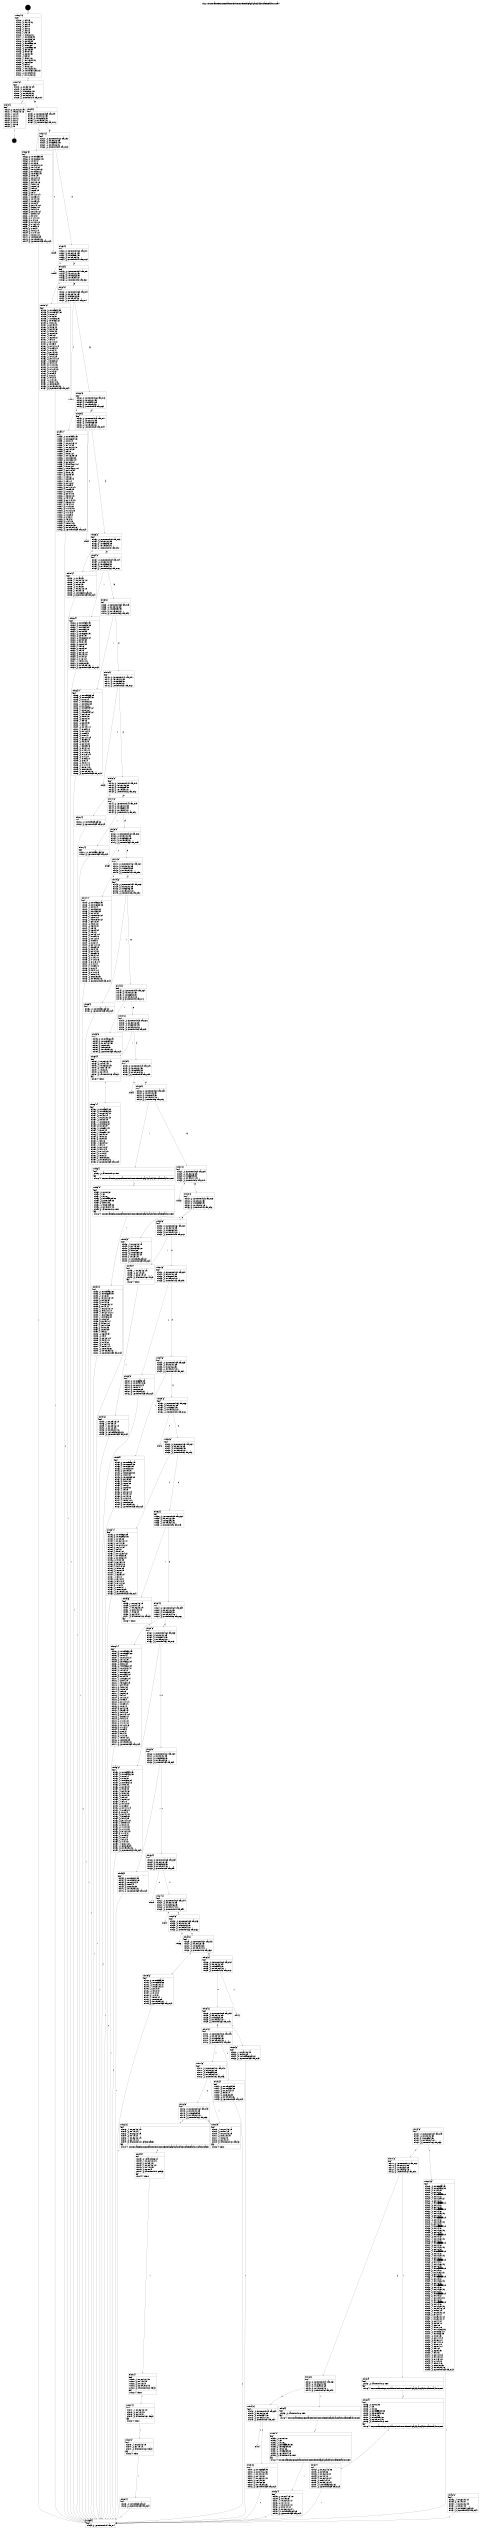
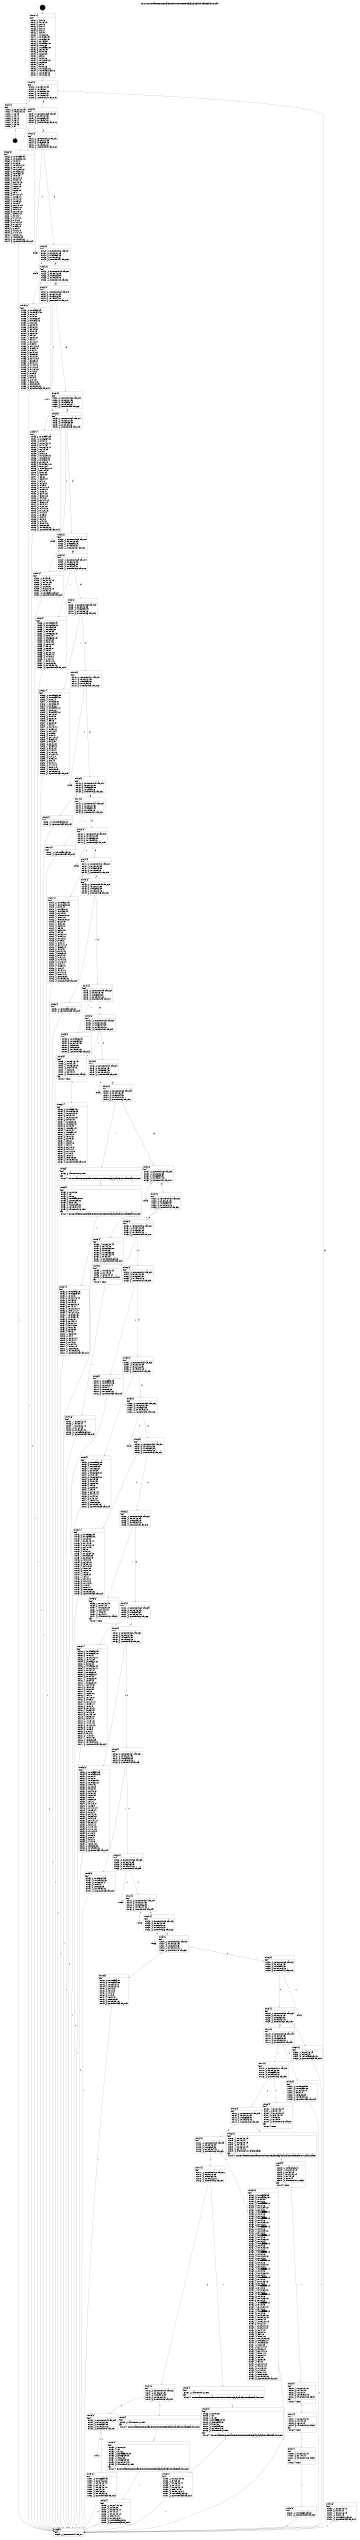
edge "0x4025af [5]" -> "0x4012d4 [32]": added, label "38"
edge "0x401738 [28]" -> "0x401c03 [29]": now "0x401738 [28]" -> "0x401754 [28]"
